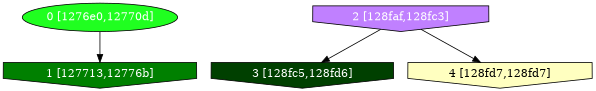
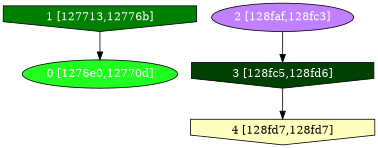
node "2 [128faf,128fc3]": shape invhouse -> ellipse
edge "0 [1276e0,12770d]" -> "1 [127713,12776b]": reversed
edge "2 [128faf,128fc3]" -> "4 [128fd7,128fd7]": now "3 [128fc5,128fd6]" -> "4 [128fd7,128fd7]"
